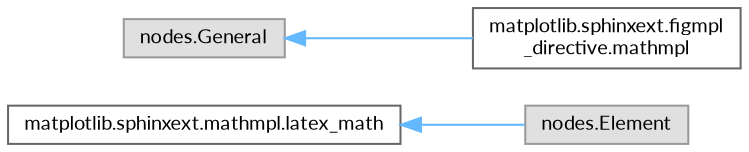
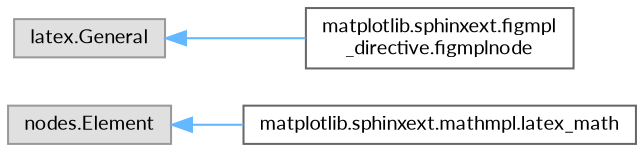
node "nodes.General": label "nodes.General" -> "latex.General"
node "matplotlib.sphinxext.figmpl _directive.mathmpl": label "matplotlib.sphinxext.figmpl _directive.mathmpl" -> "matplotlib.sphinxext.figmpl _directive.figmplnode"
edge "nodes.Element" -> "matplotlib.sphinxext.mathmpl.latex_math": reversed
